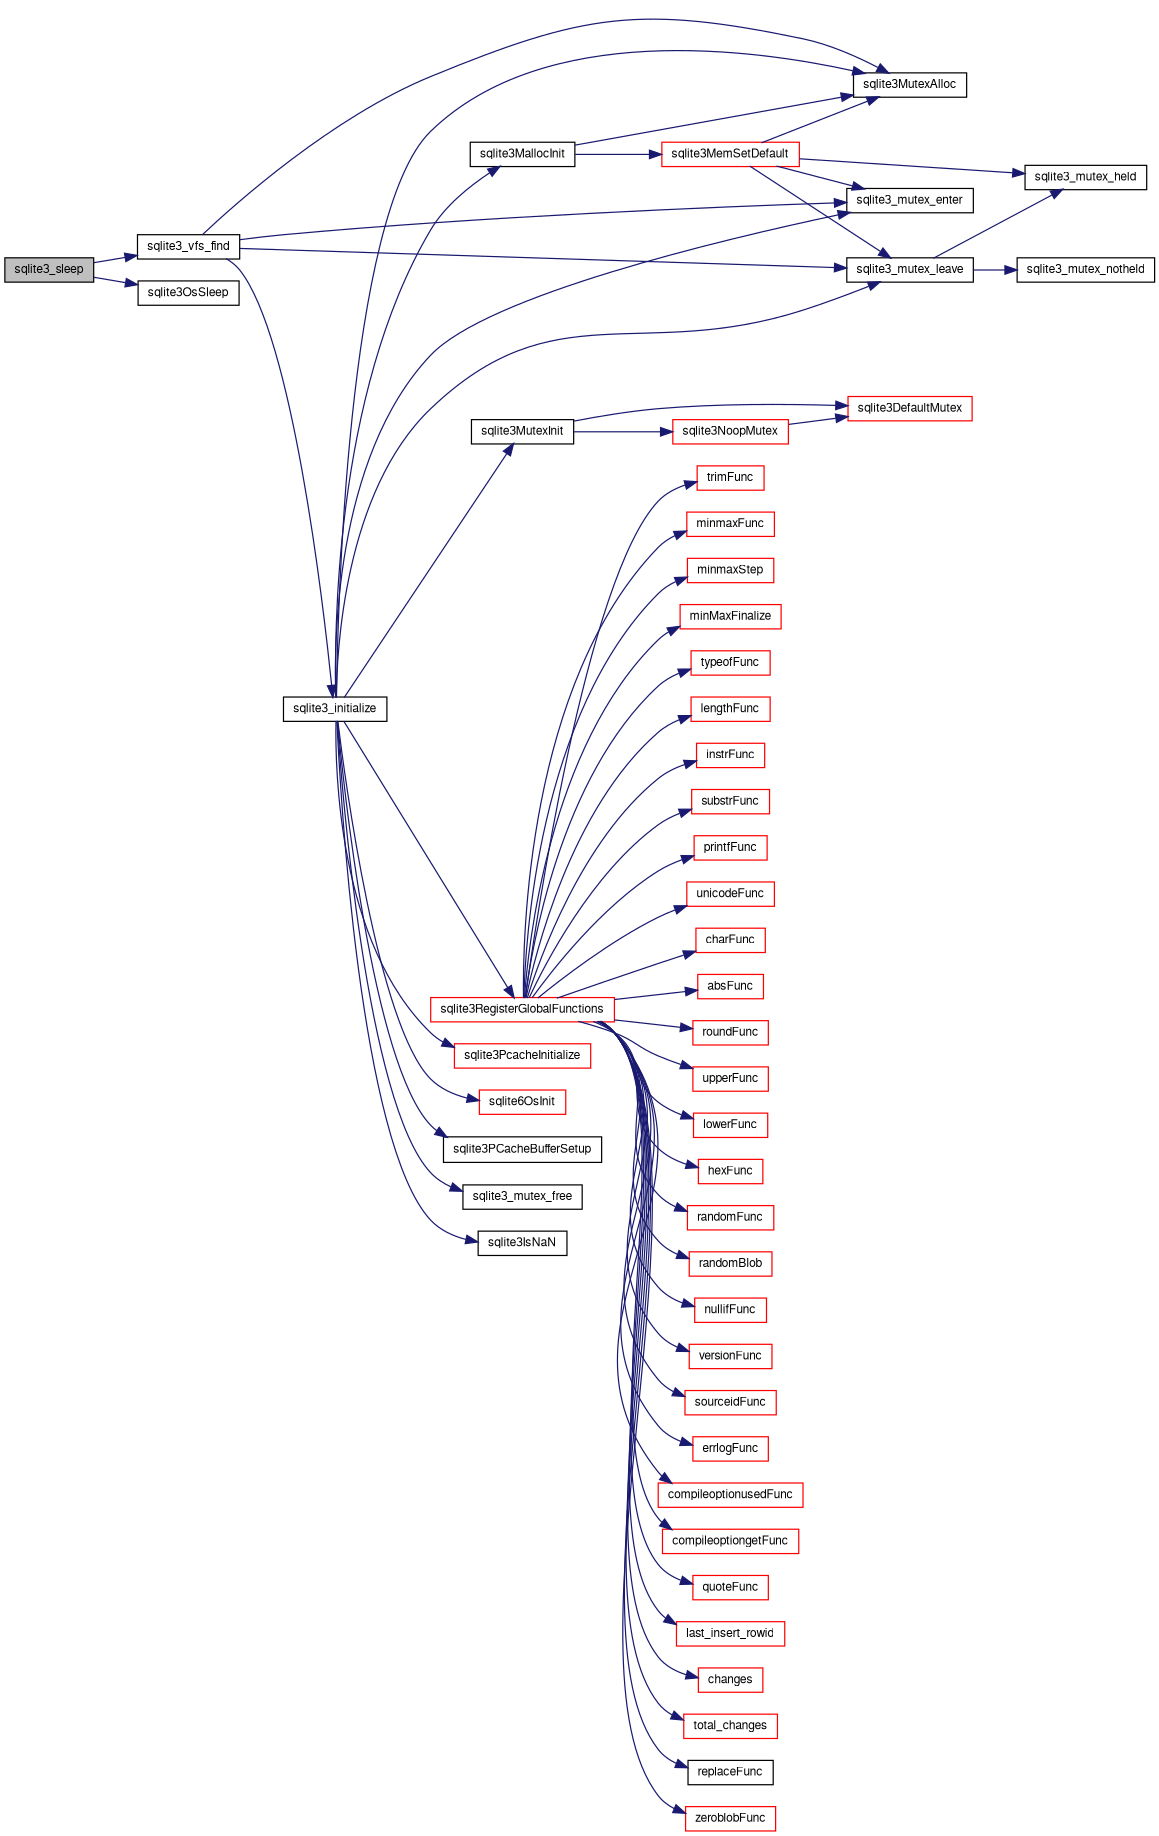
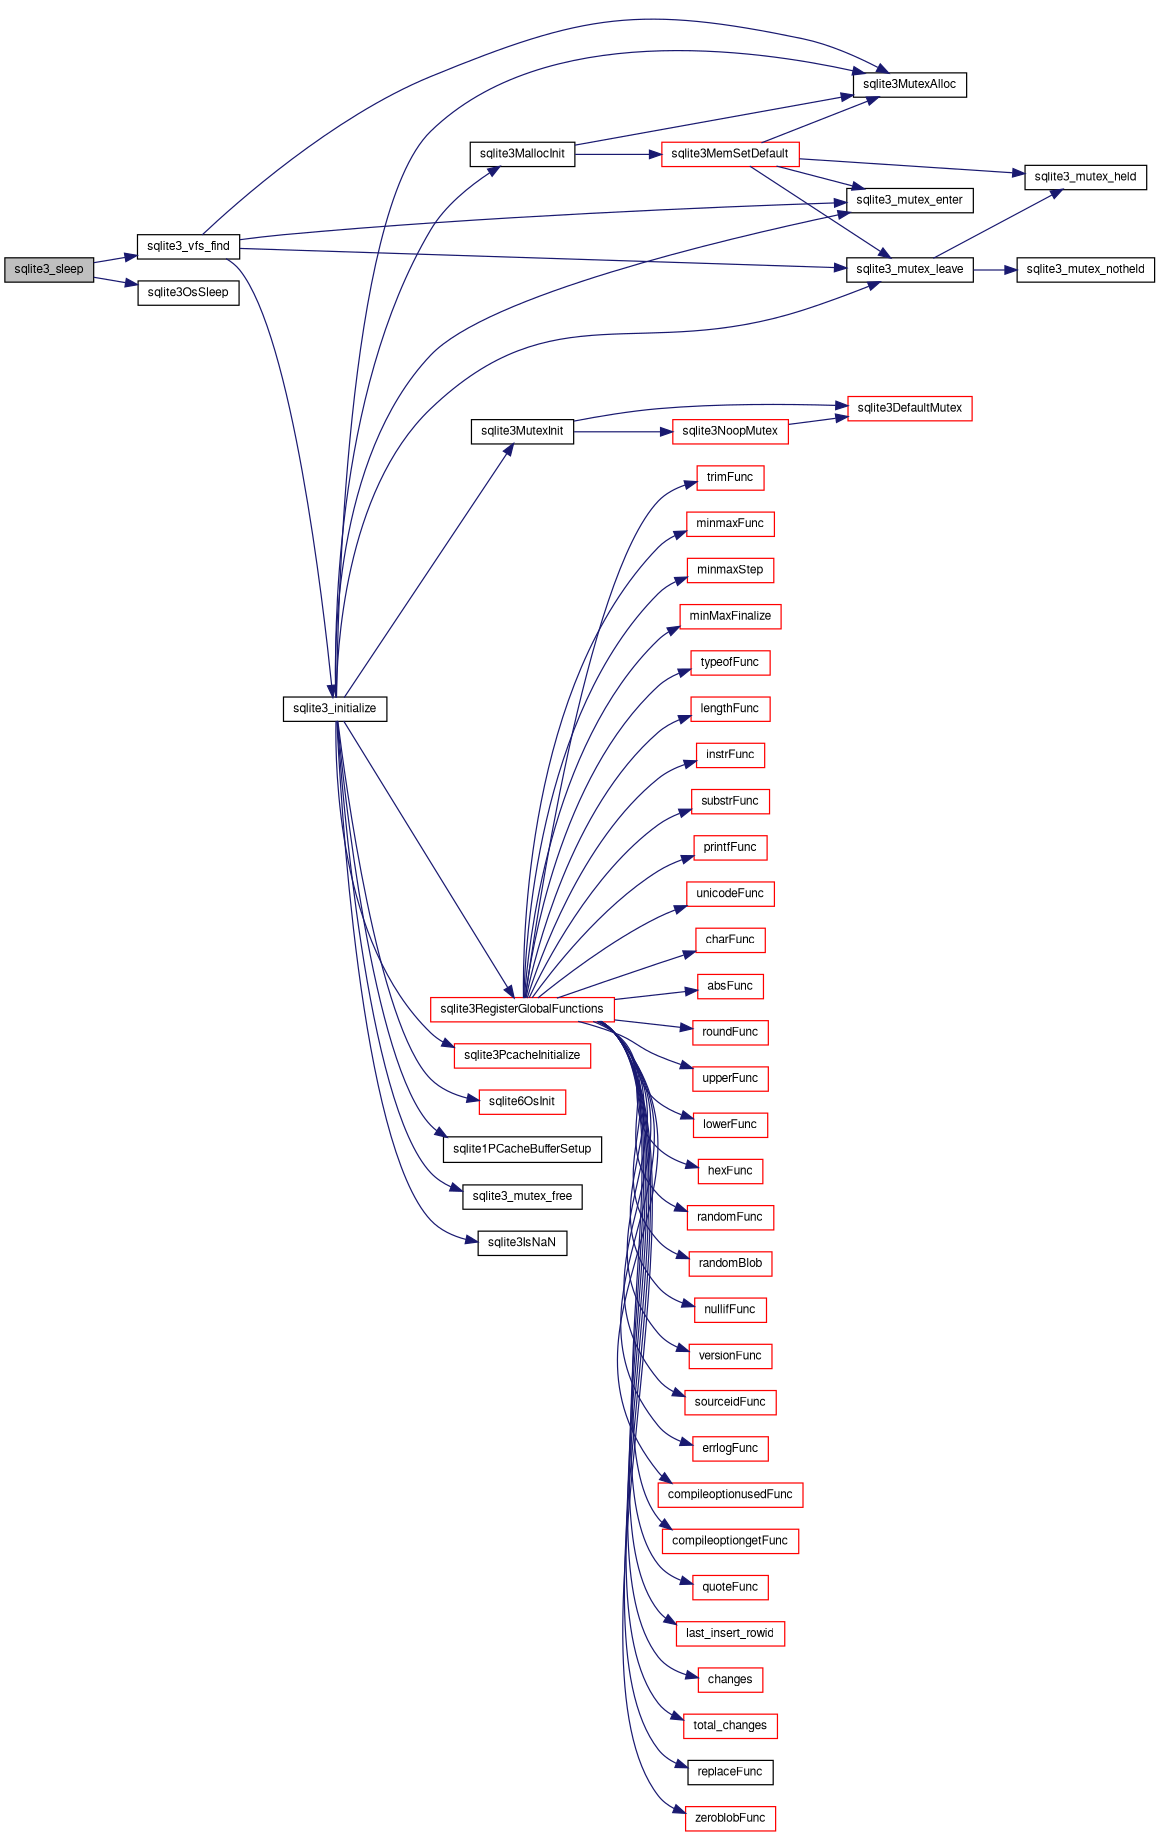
node "sqlite3PCacheBufferSetup": label "sqlite3PCacheBufferSetup" -> "sqlite1PCacheBufferSetup"
